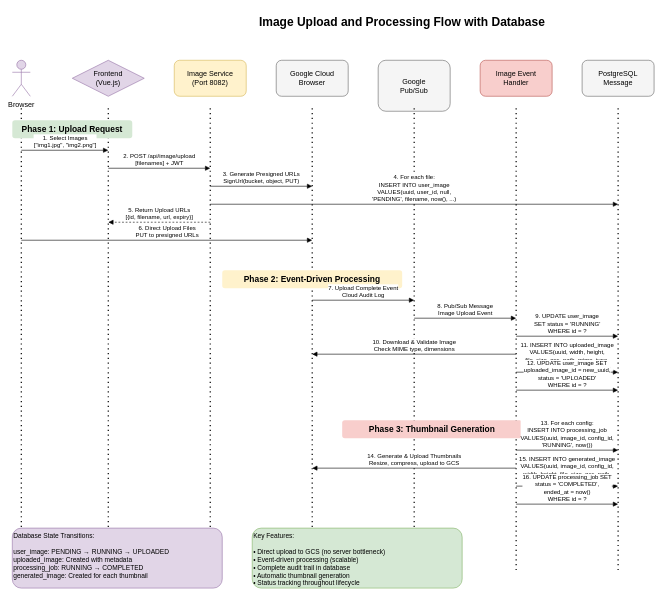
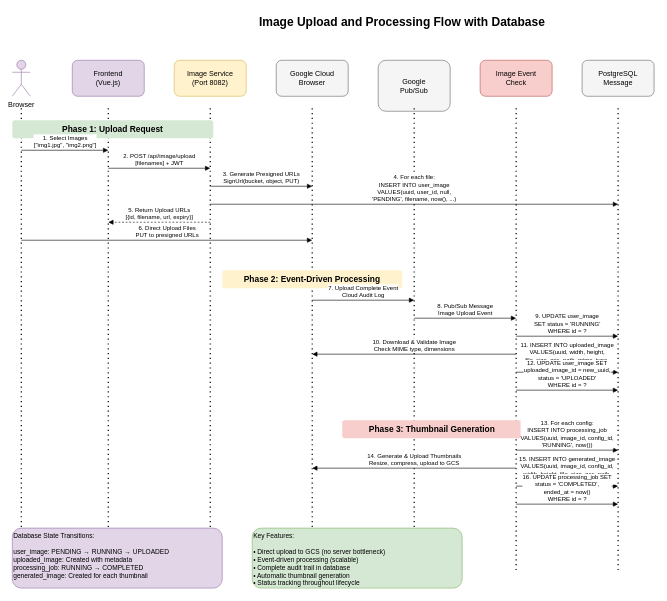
node "Frontend (Vue.js)": shape diamond -> rounded rectangle
node "Image Event Handler": label "Image Event Handler" -> "Image Event Check"
node "Phase 1: Upload Request": size 120x18 -> 201x18
